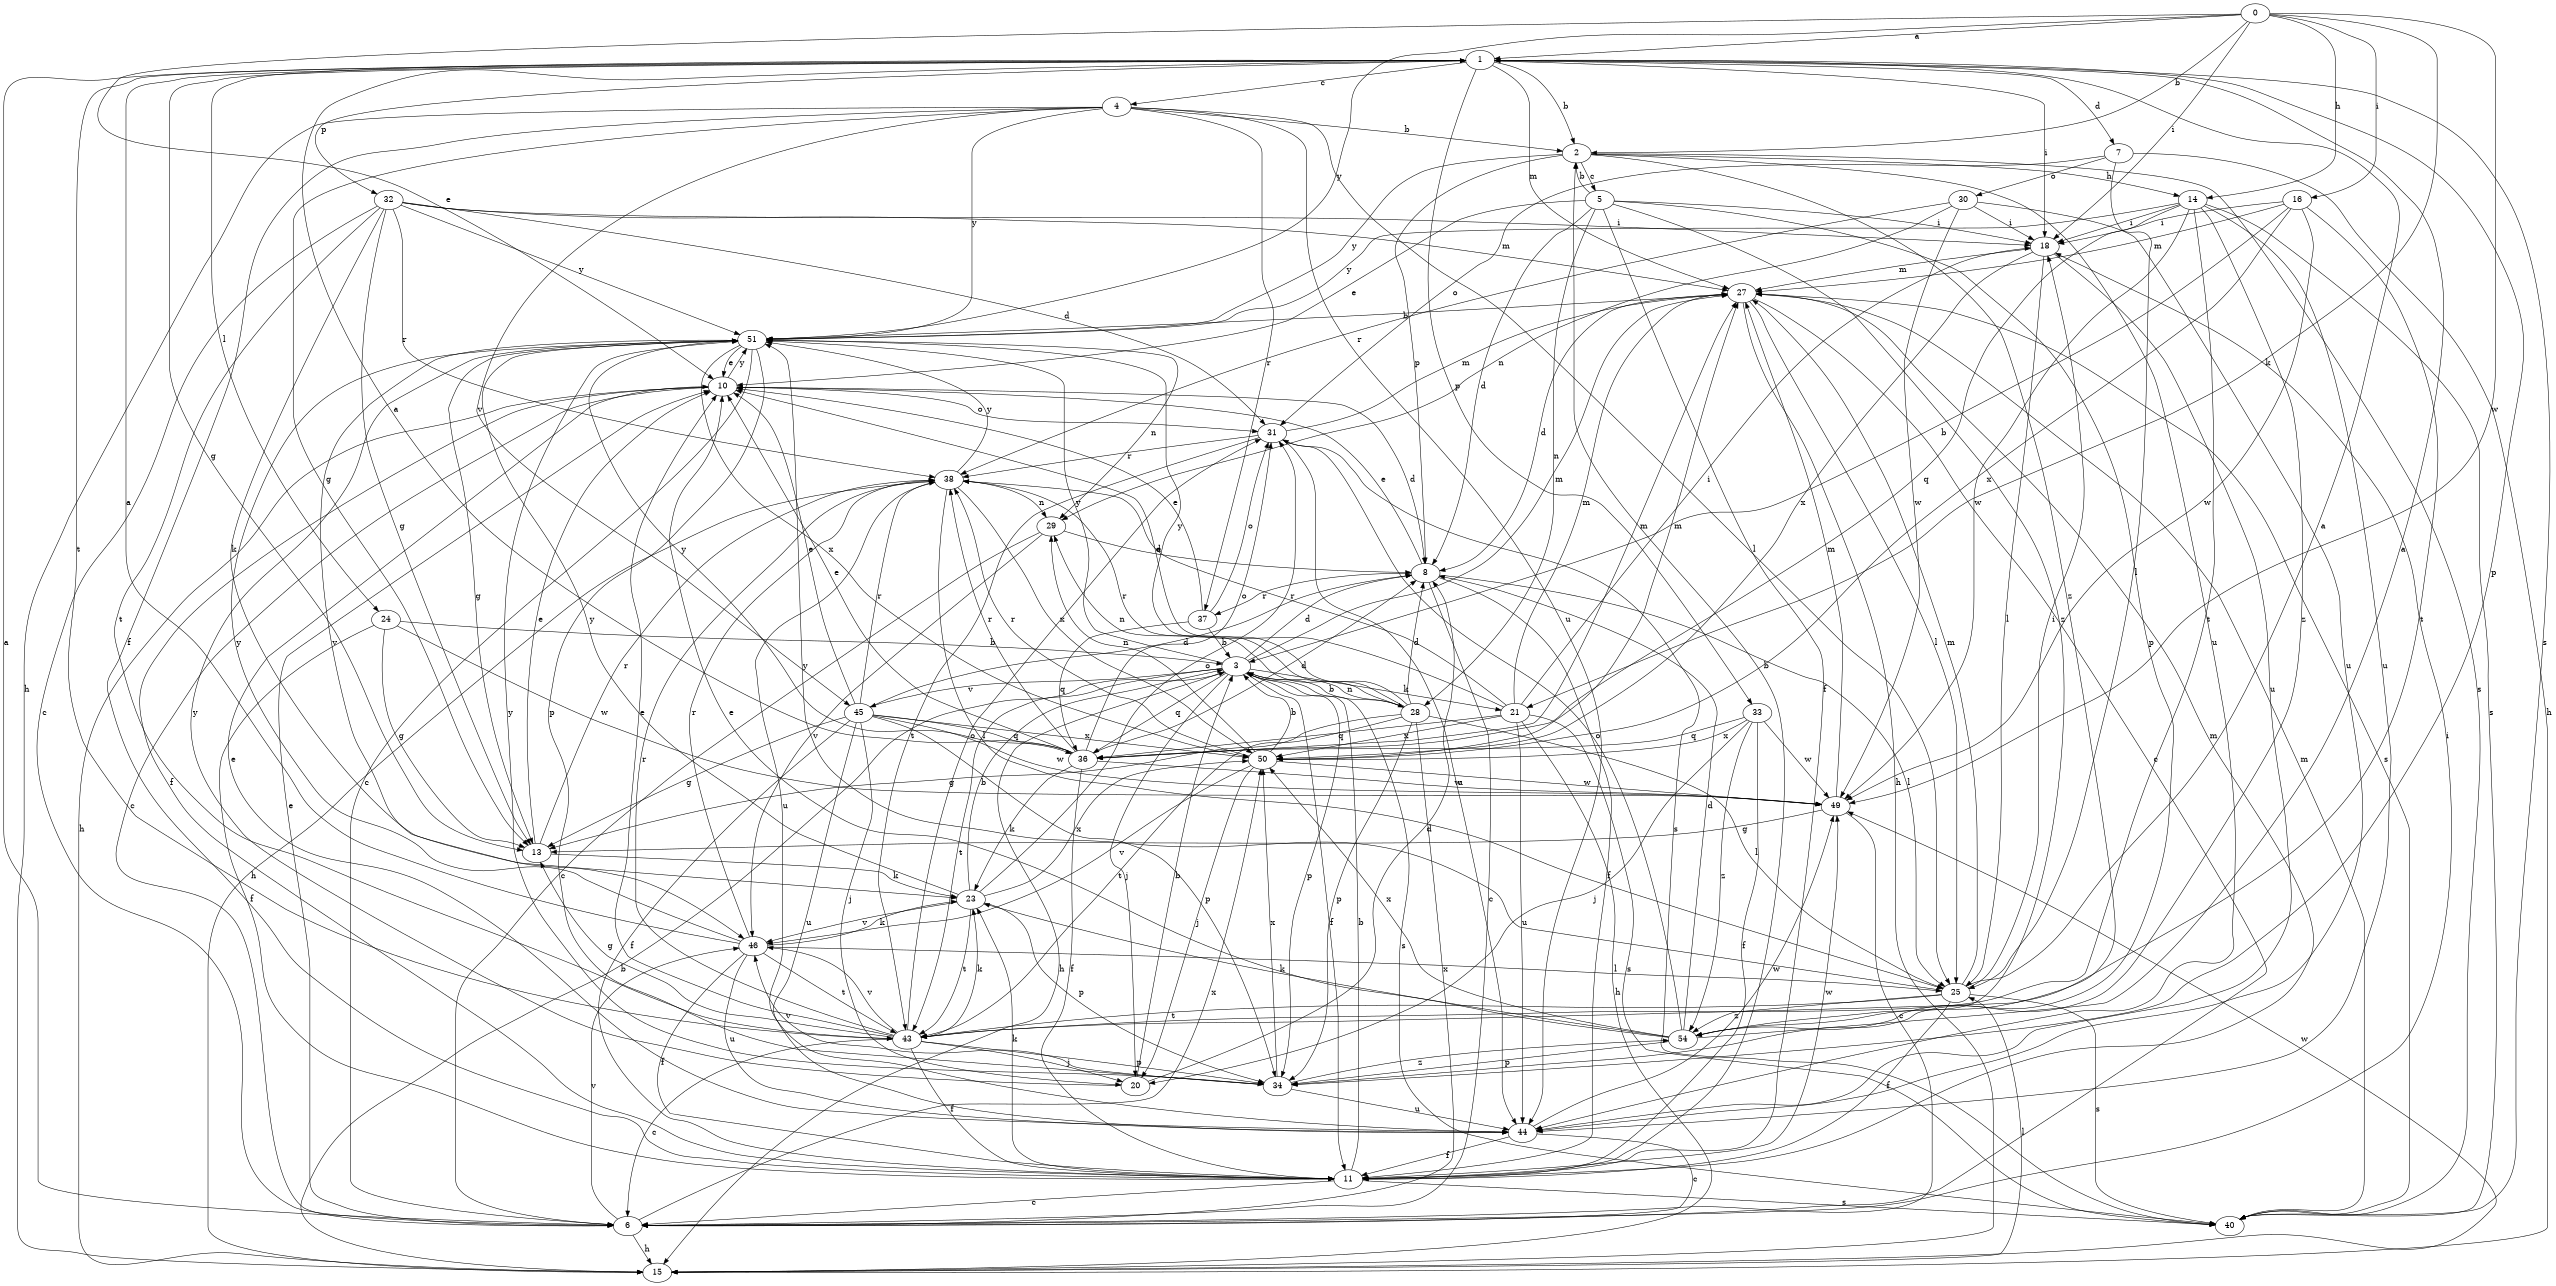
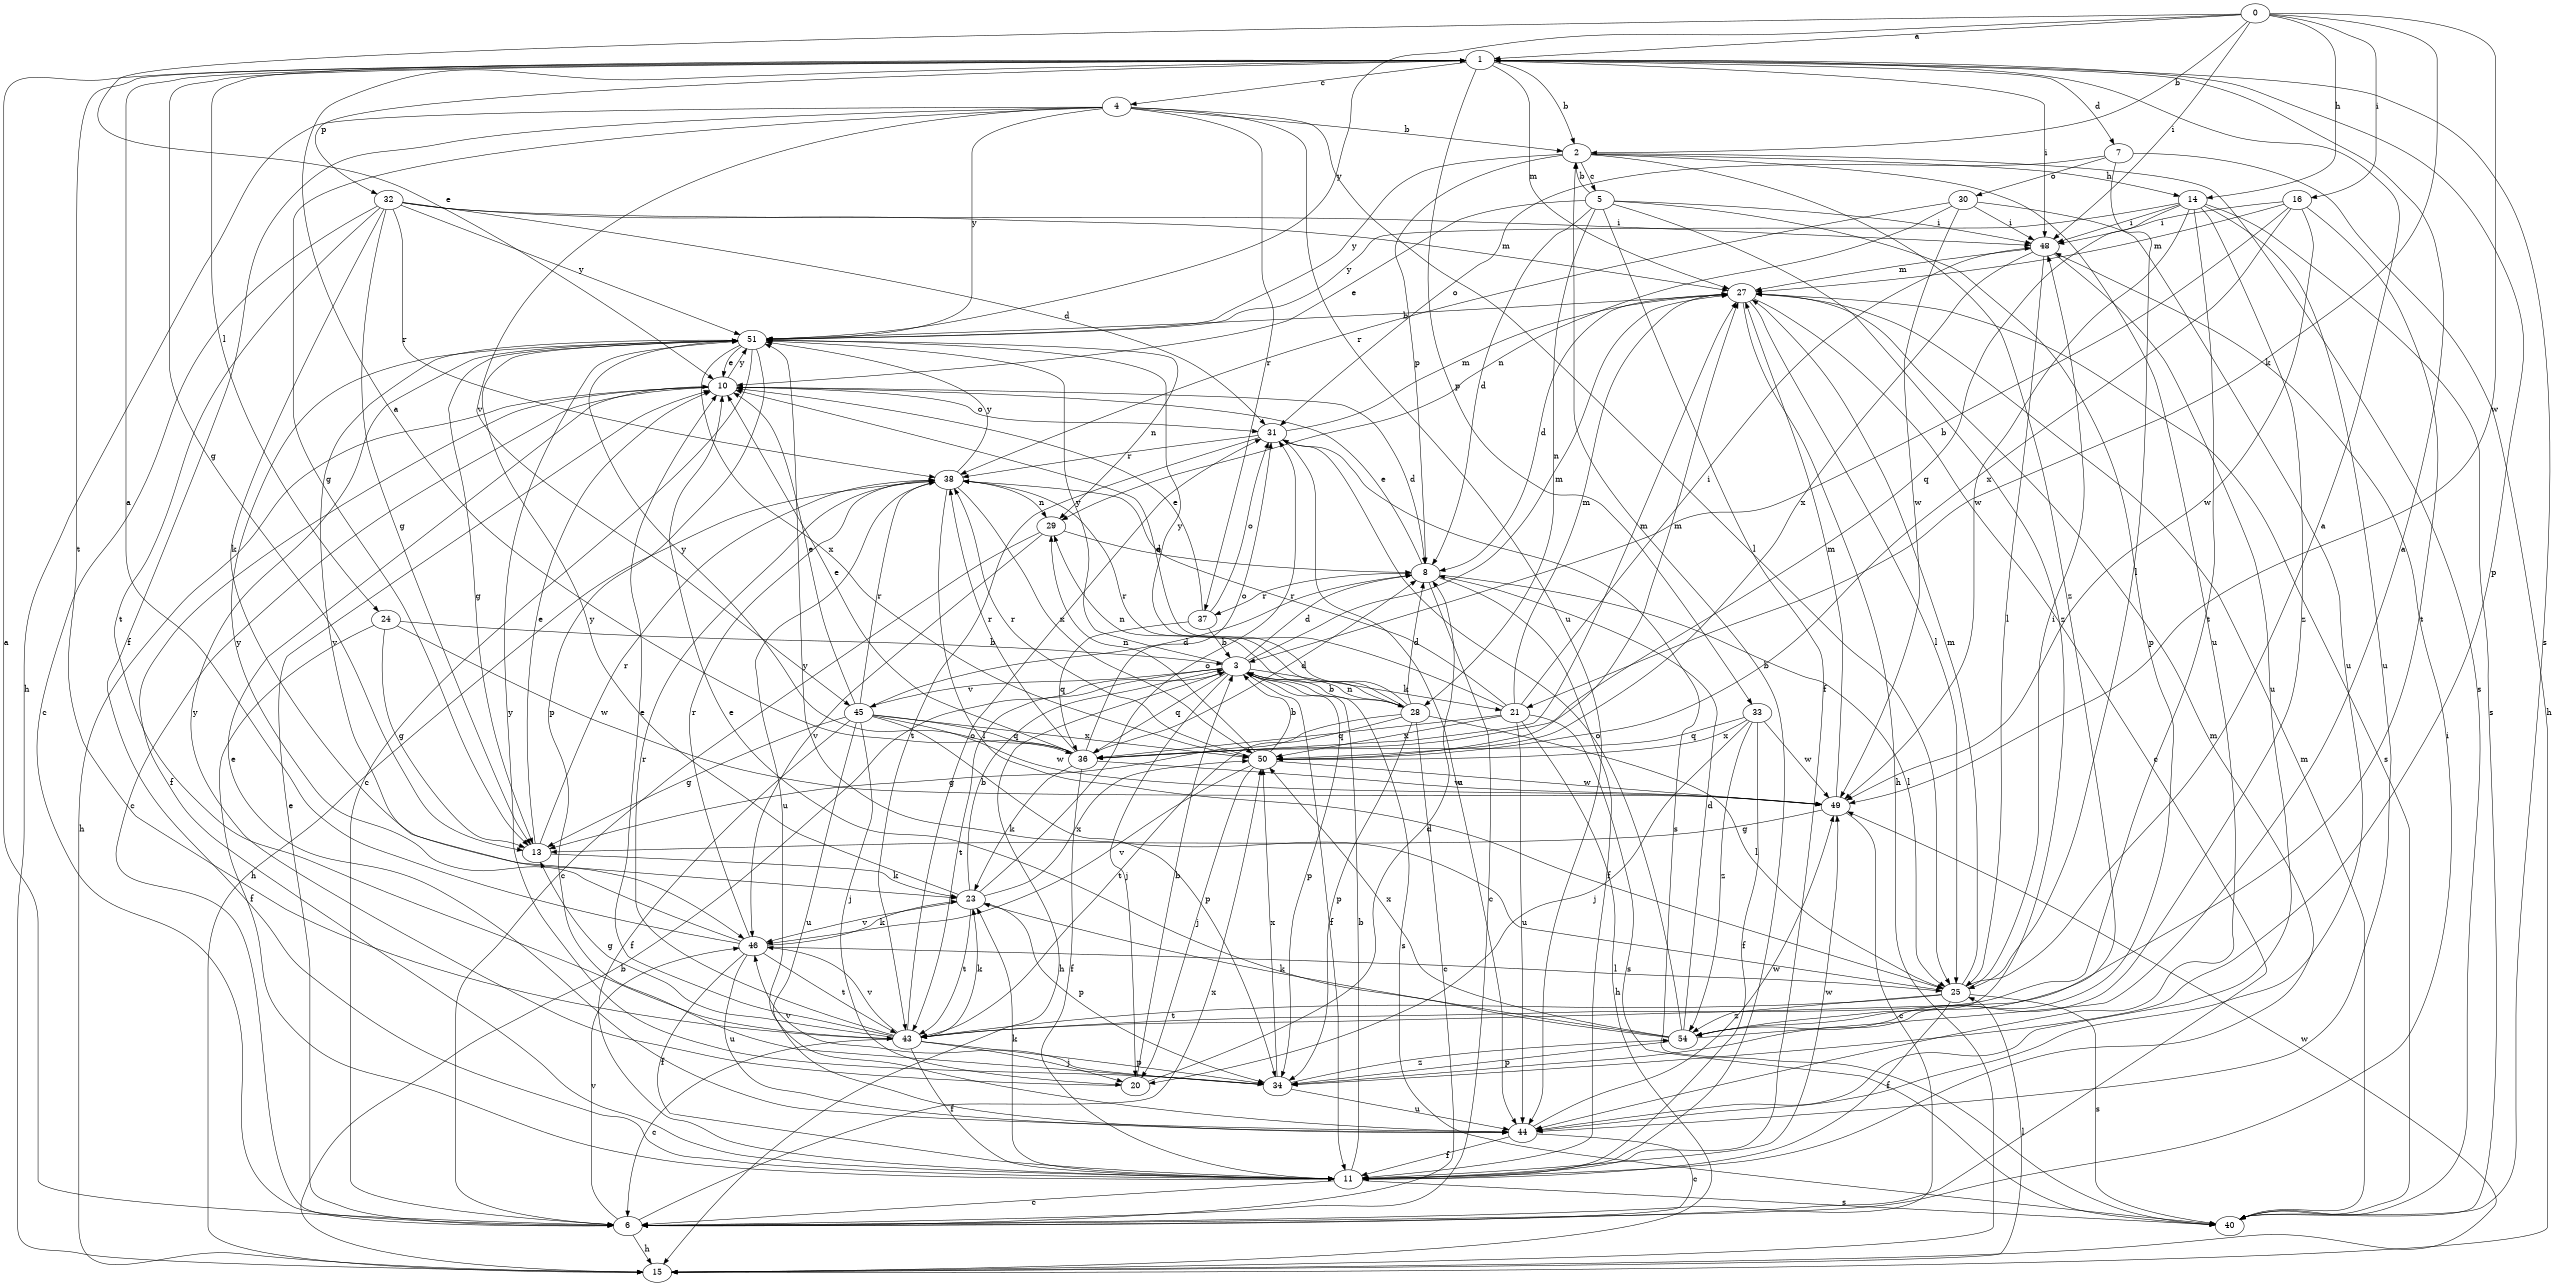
node "18": label "18" -> "48"
edge "28" -> "6": label "x" -> "c"
